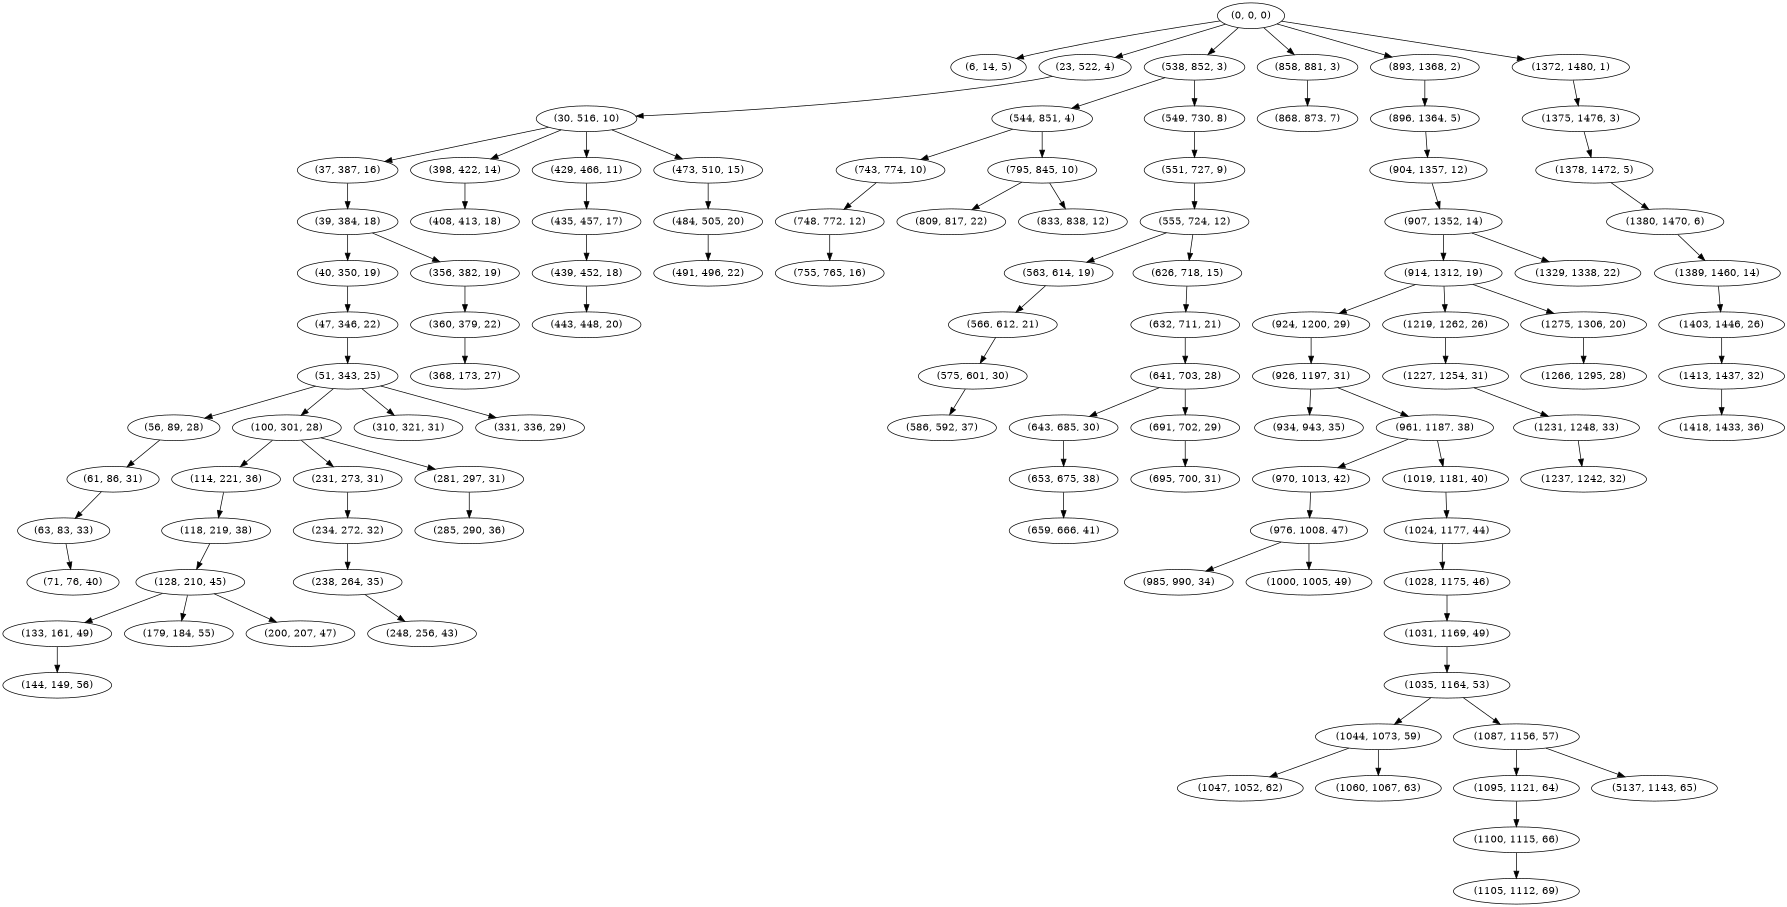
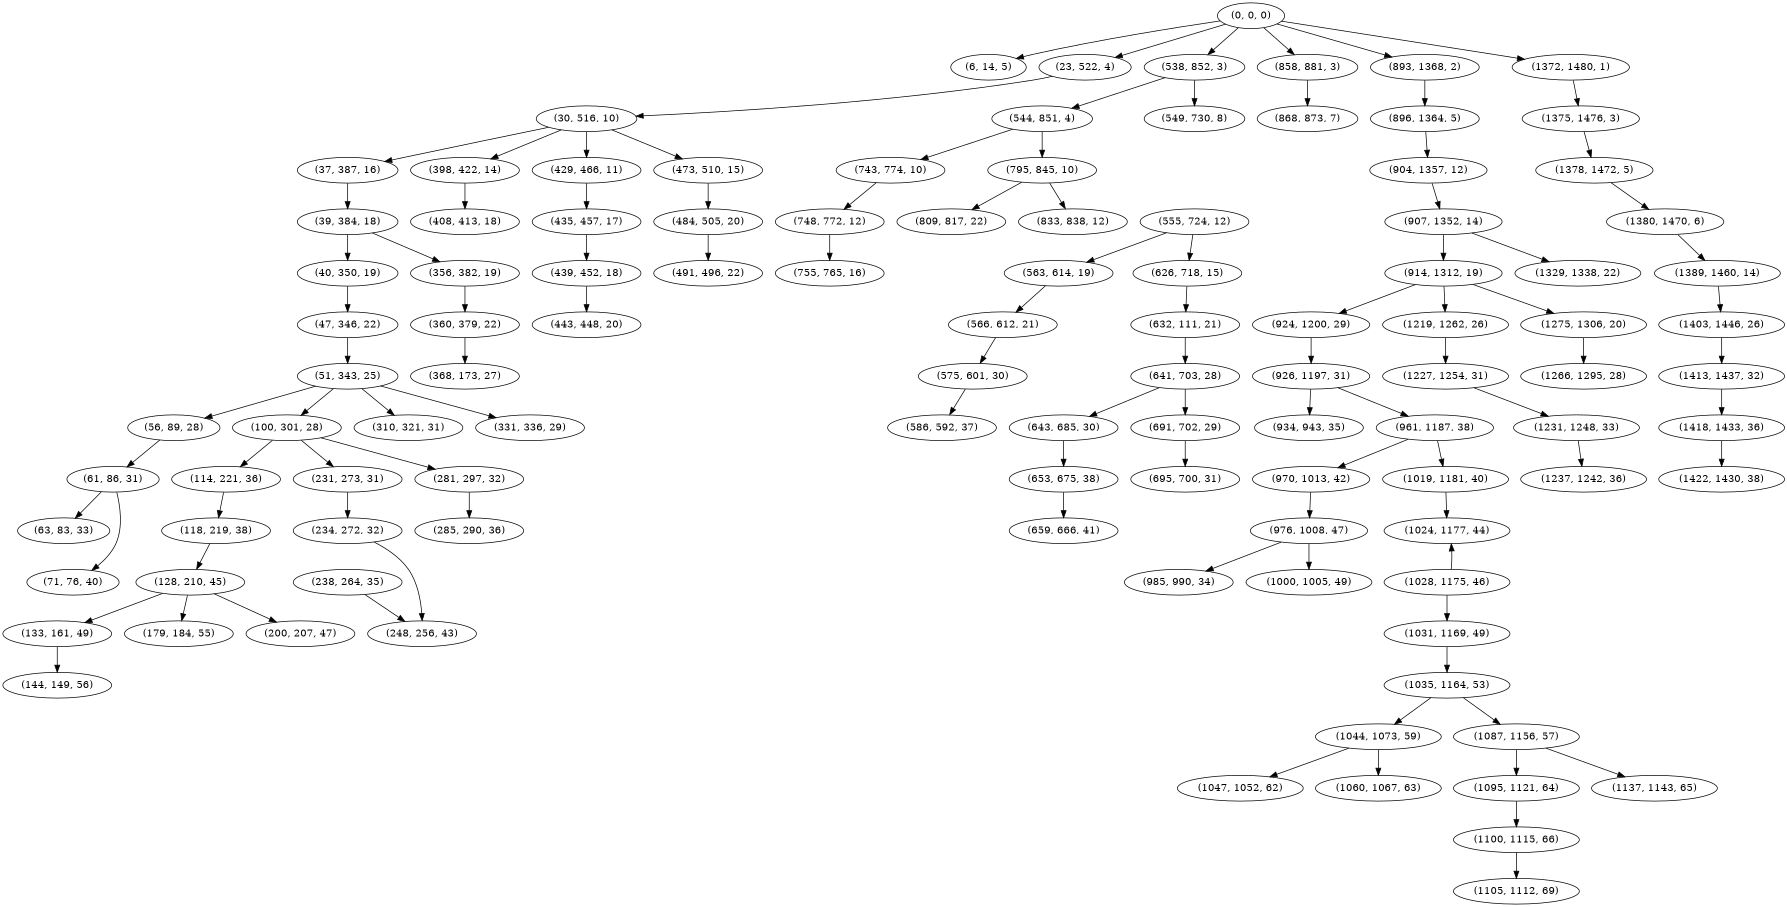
node "(551, 727, 9)": removed
node "(632, 711, 21)": label "(632, 711, 21)" -> "(632, 111, 21)"
node "(281, 297, 31)": label "(281, 297, 31)" -> "(281, 297, 32)"
node "(1237, 1242, 32)": label "(1237, 1242, 32)" -> "(1237, 1242, 36)"
node "(1422, 1430, 38)": added
edge "(63, 83, 33)" -> "(71, 76, 40)": now "(61, 86, 31)" -> "(71, 76, 40)"
edge "(234, 272, 32)" -> "(238, 264, 35)": now "(234, 272, 32)" -> "(248, 256, 43)"
edge "(1024, 1177, 44)" -> "(1028, 1175, 46)": reversed
node "(5137, 1143, 65)": label "(5137, 1143, 65)" -> "(1137, 1143, 65)"
